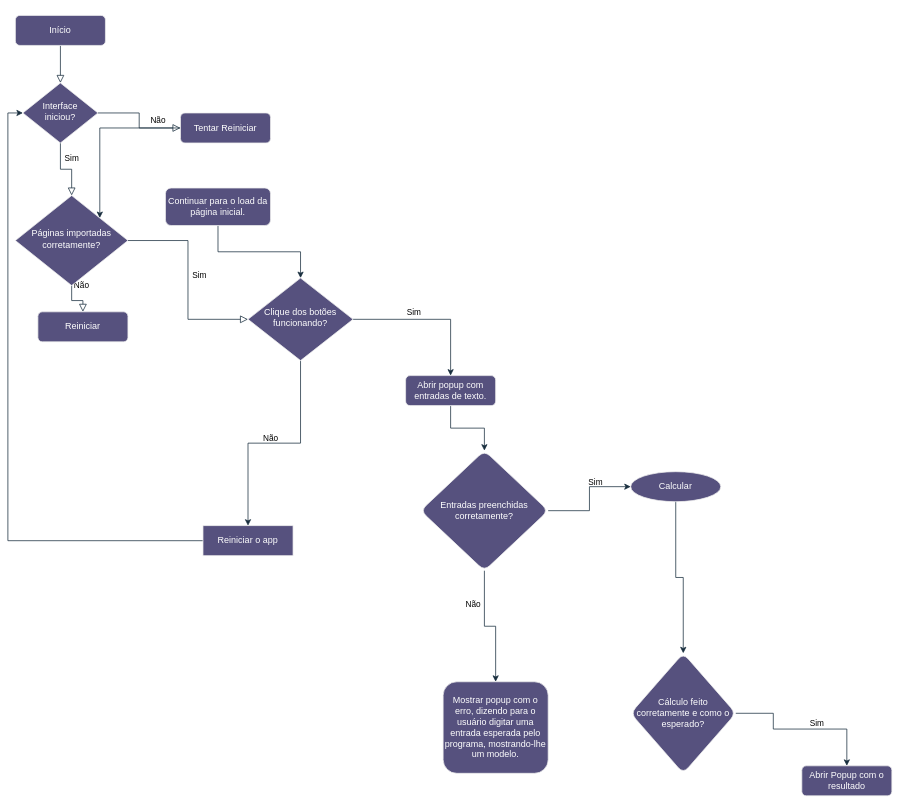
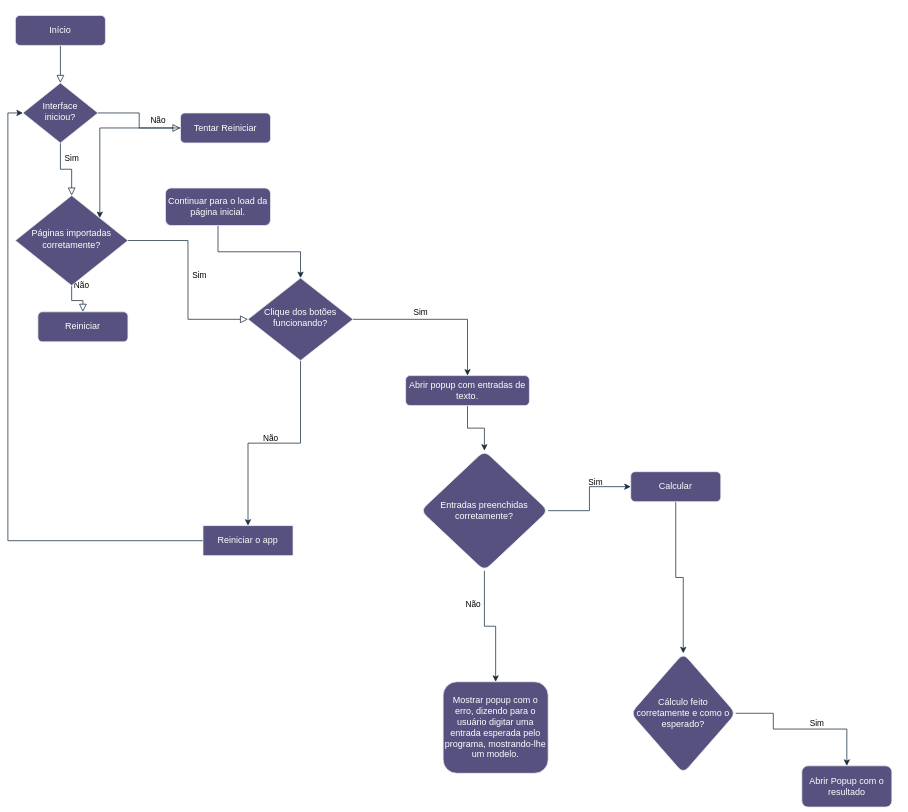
node "Abrir popup com entradas de texto.": size 90x30 -> 124x30
node "Calcular": shape ellipse -> rounded rectangle
node "Abrir Popup com o resultado": size 90x30 -> 90x41
